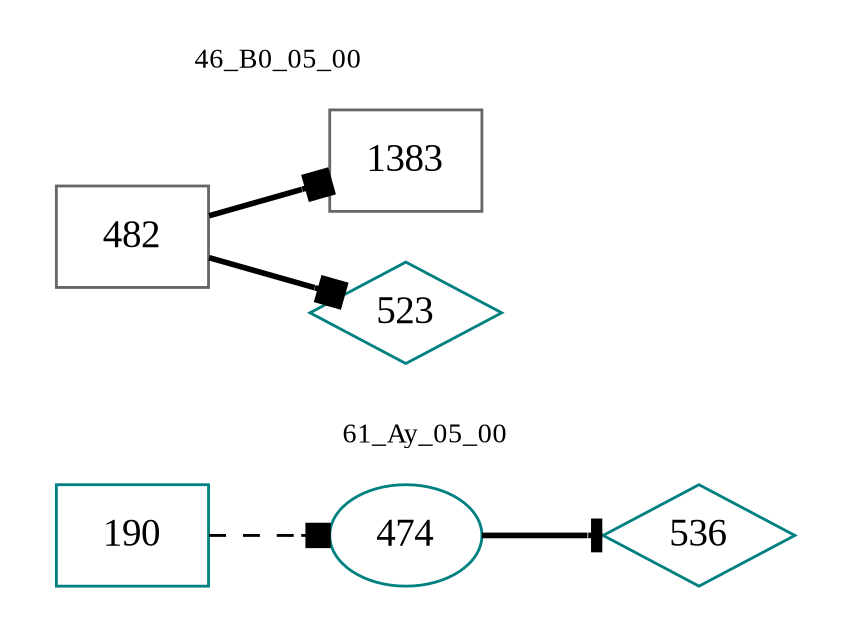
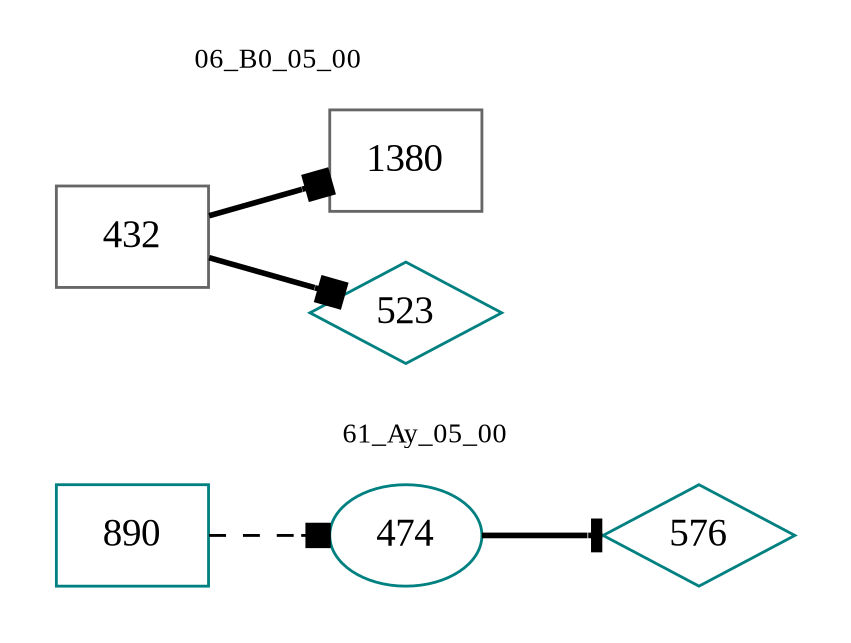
cluster "46_B0_05_00": label "46_B0_05_00" -> "06_B0_05_00"
node "1383": label "1383" -> "1380"
node "482": label "482" -> "432"
node "190": label "190" -> "890"
node "536": label "536" -> "576"
